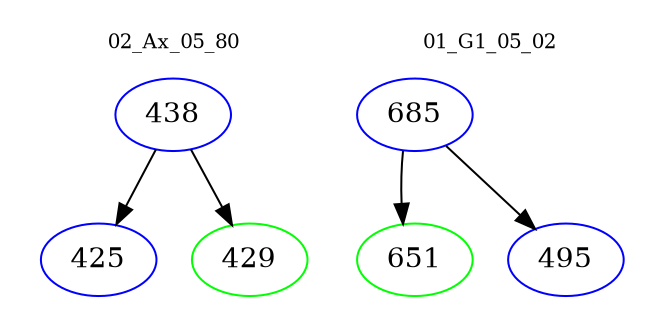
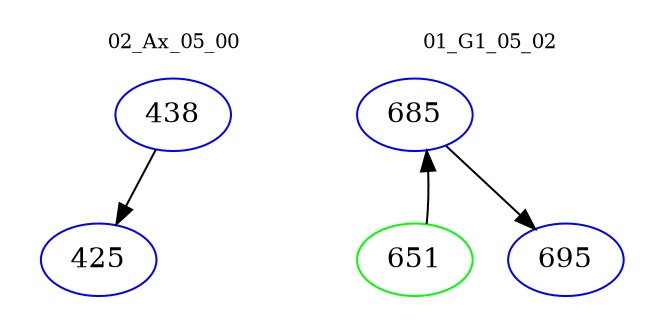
cluster "02_Ax_05_80": label "02_Ax_05_80" -> "02_Ax_05_00"
edge "685" -> "651": reversed
node "429": removed
node "495": label "495" -> "695"
